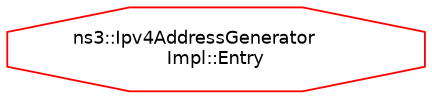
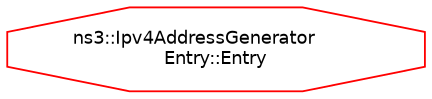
node "ns3::Ipv4AddressGenerator Impl::Entry": label "ns3::Ipv4AddressGenerator Impl::Entry" -> "ns3::Ipv4AddressGenerator Entry::Entry"
